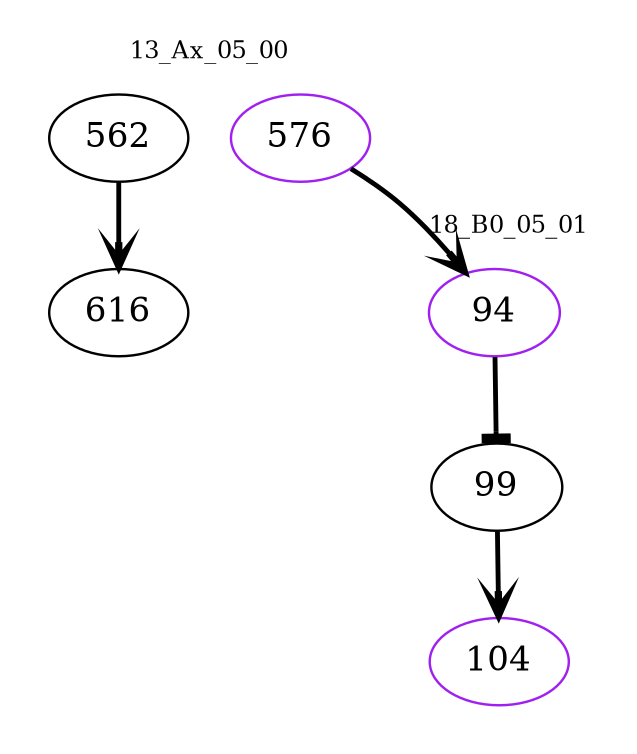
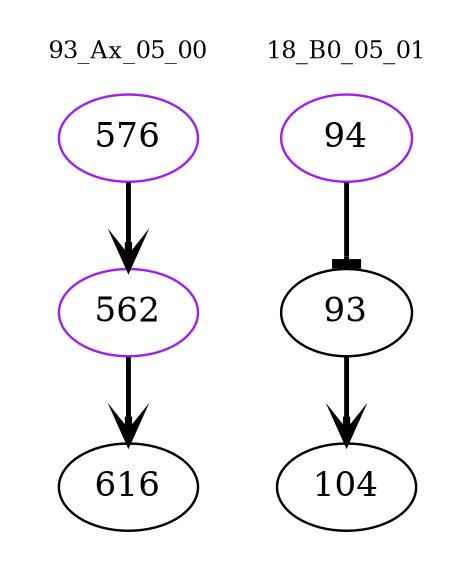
cluster "13_Ax_05_00": label "13_Ax_05_00" -> "93_Ax_05_00"
node "562": color black -> purple
edge "576" -> "94": now "576" -> "562"
node "99": label "99" -> "93"
node "104": color purple -> black
